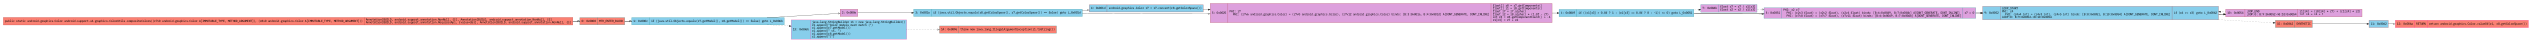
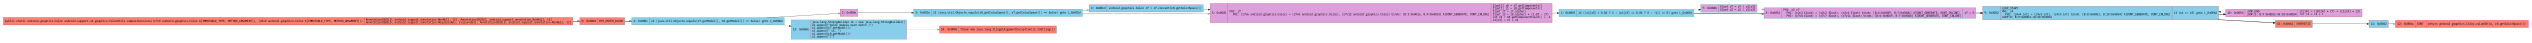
edge "9: 0x0052" -> "15: 0x0062": style dotted -> bold
node "12: 0x006a": text "RETURN" -> "DONT"
